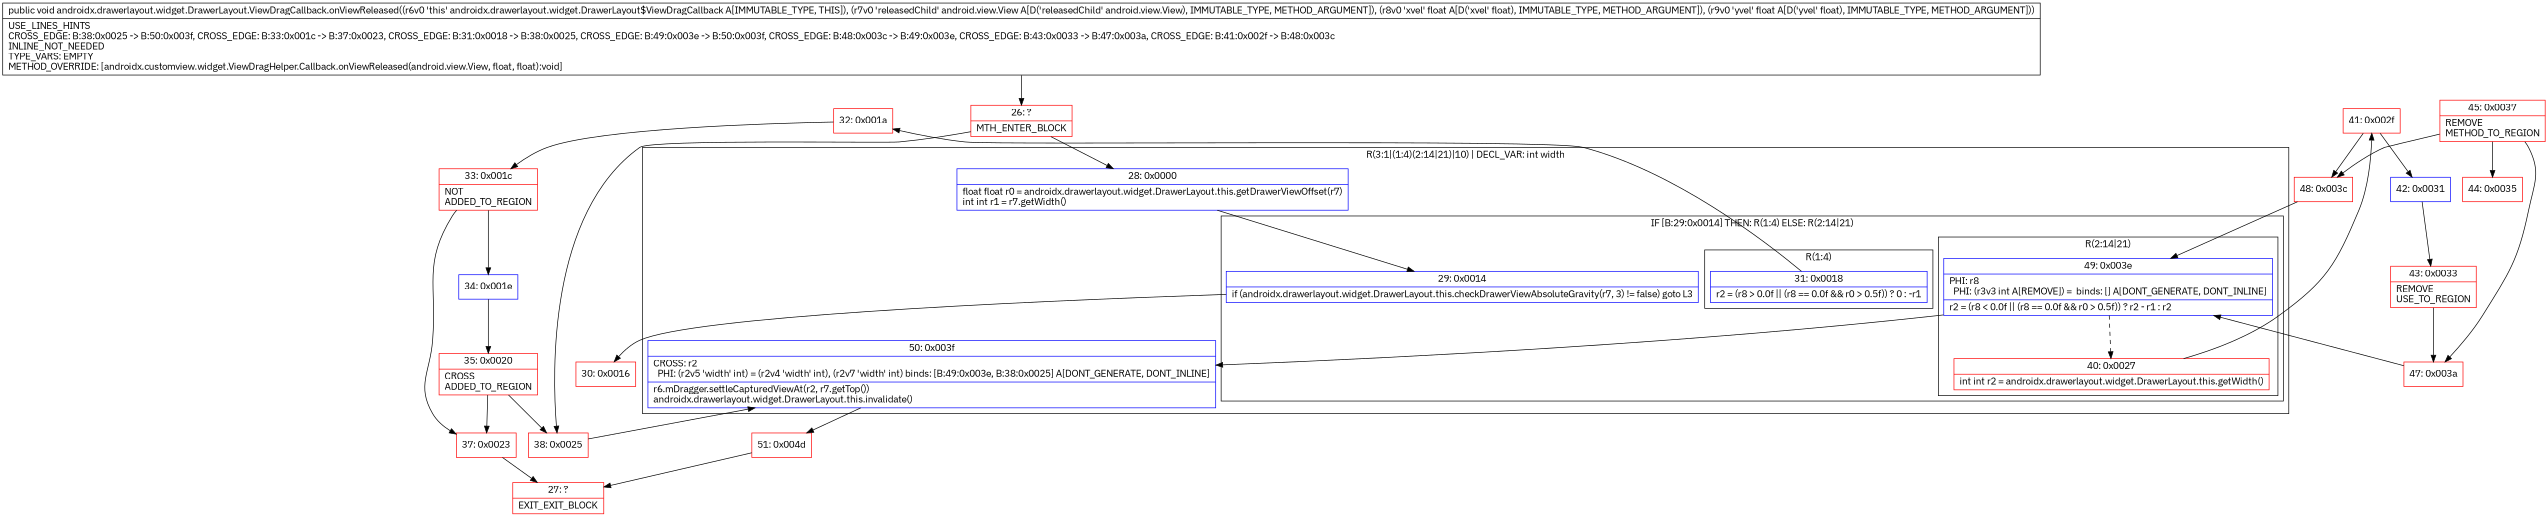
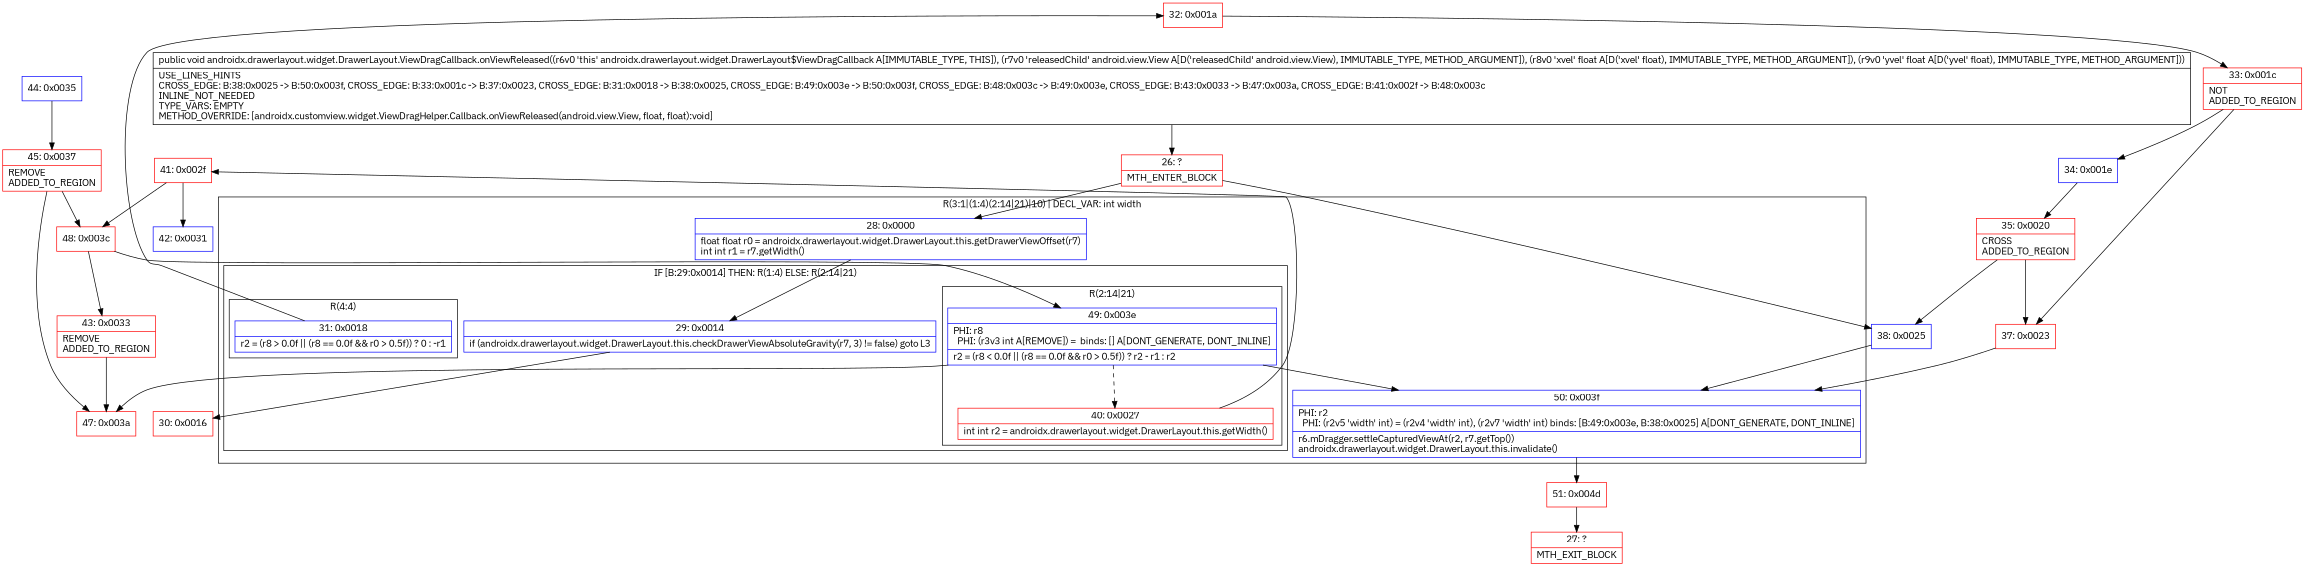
node "45: 0x0037": text "METHOD_TO_REGION" -> "ADDED_TO_REGION"
edge "45: 0x0037" -> "44: 0x0035": reversed
node "44: 0x0035": color red -> blue
edge "42: 0x0031" -> "43: 0x0033": now "48: 0x003c" -> "43: 0x0033"
cluster "R(1:4)": label "R(1:4)" -> "R(4:4)"
node "43: 0x0033": text "USE_TO_REGION" -> "ADDED_TO_REGION"
edge "47: 0x003a" -> "49: 0x003e": reversed
node "50: 0x003f": text "CROSS: r2" -> "PHI: r2"
node "38: 0x0025": color red -> blue
edge "37: 0x0023" -> "27: ?": now "37: 0x0023" -> "50: 0x003f"
node "27: ?": text "EXIT_EXIT_BLOCK" -> "MTH_EXIT_BLOCK"
